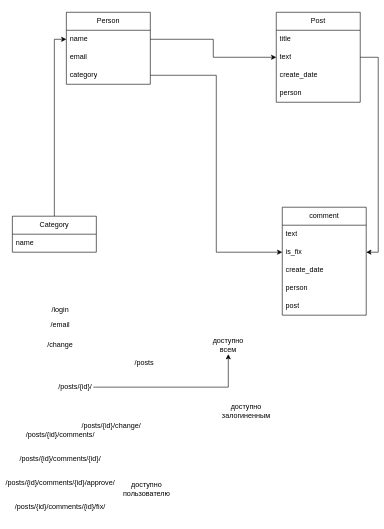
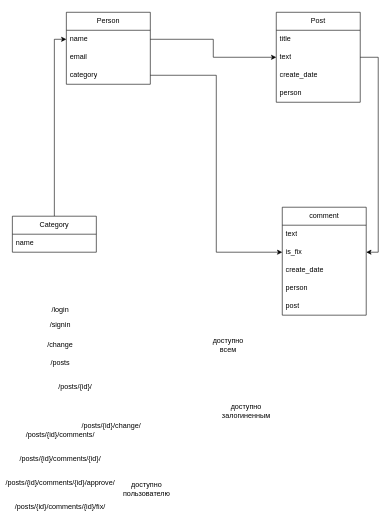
node "/email": label "/email" -> "/signin"
edge "/posts/{id}/" -> "доступно всем": removed
node "/posts": moved (144, 363) -> (60, 363)
